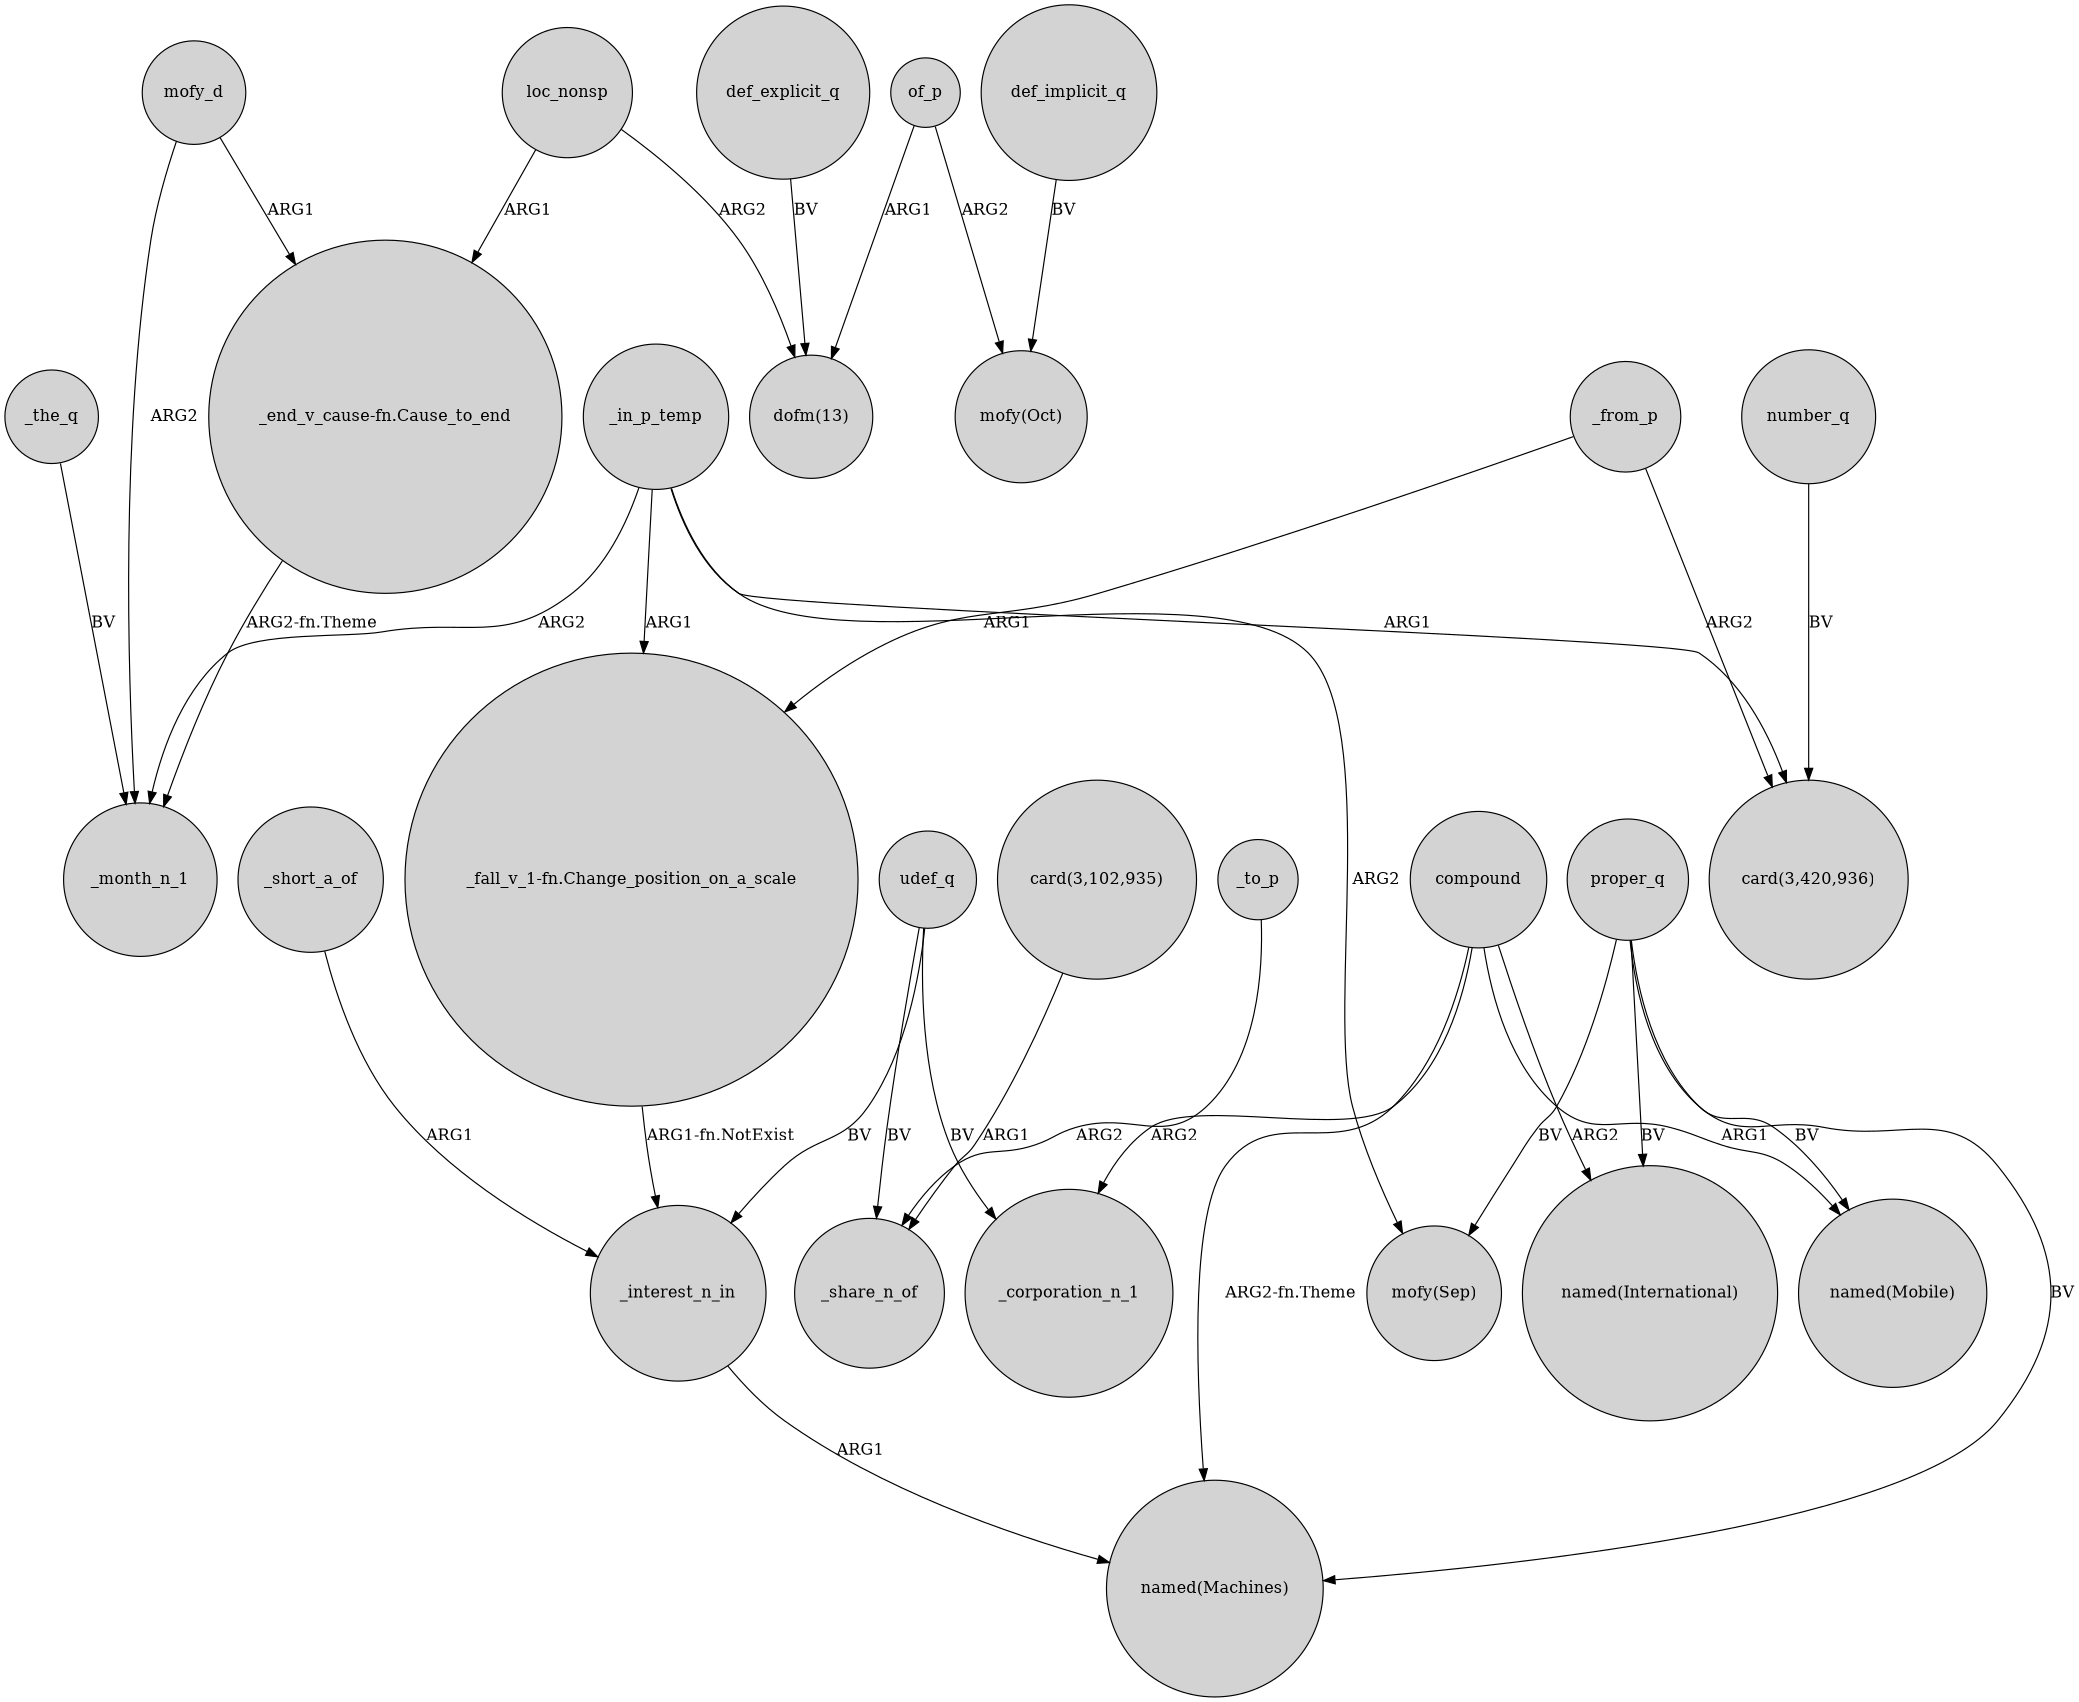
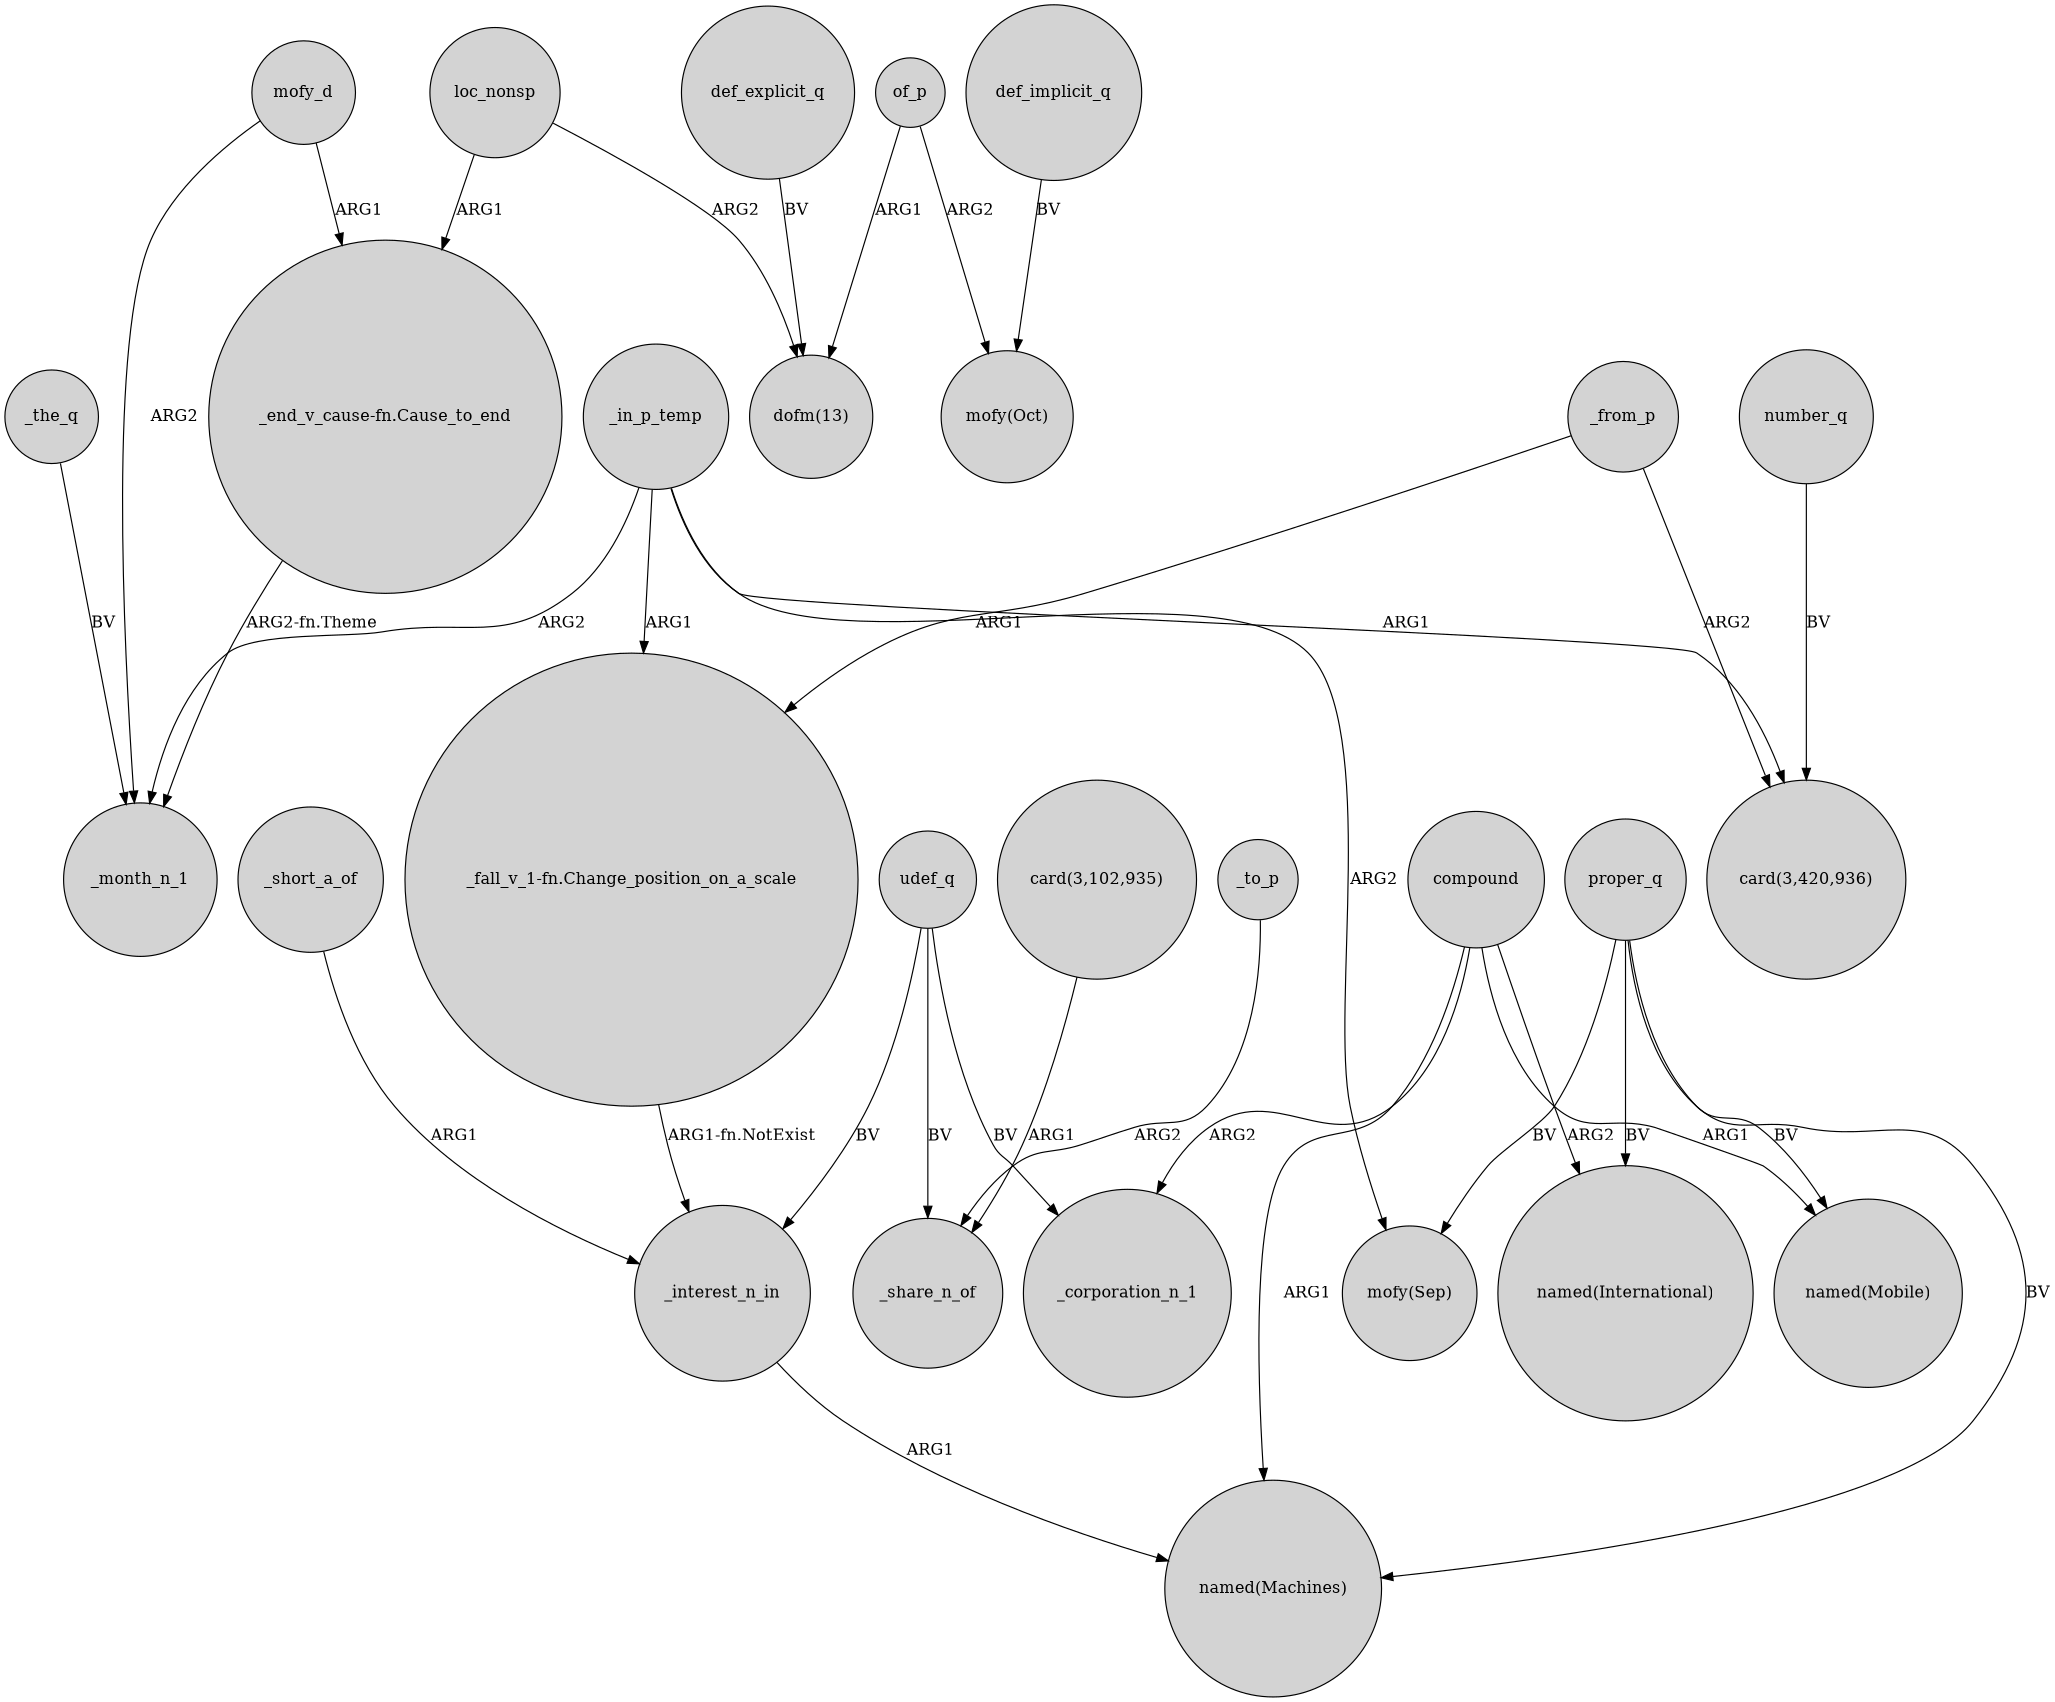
edge "compound" -> "named(Machines)": label "ARG2-fn.Theme" -> "ARG1"
